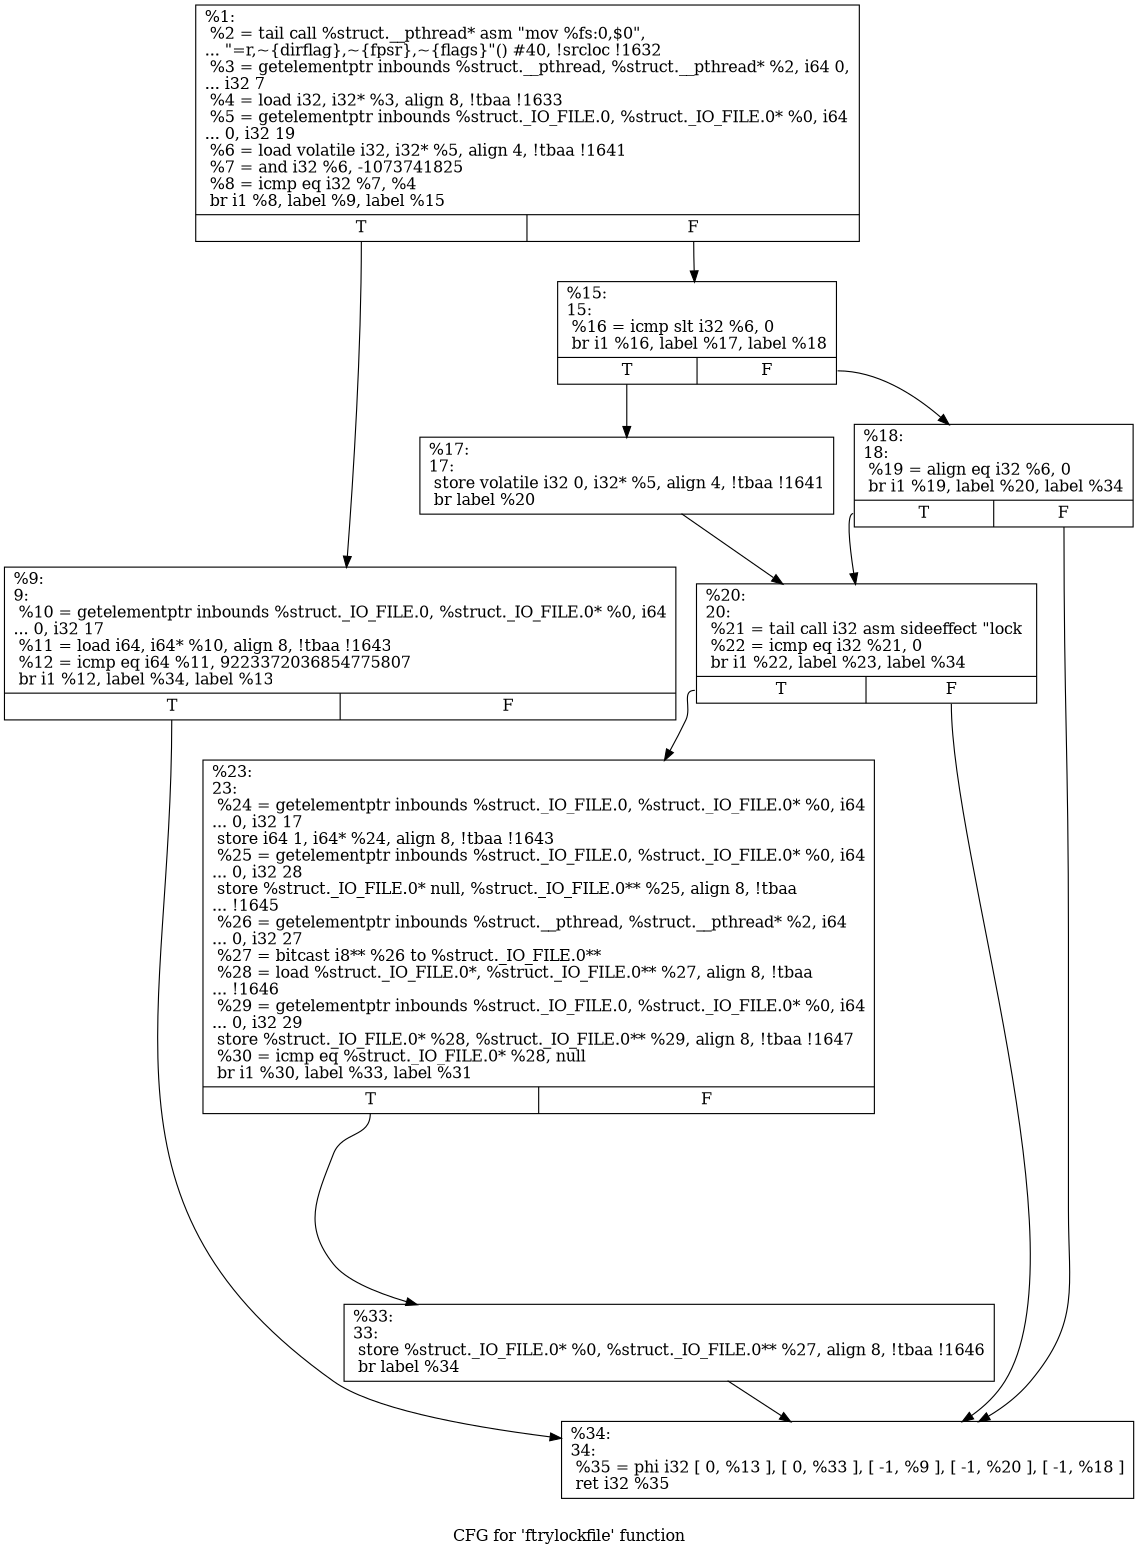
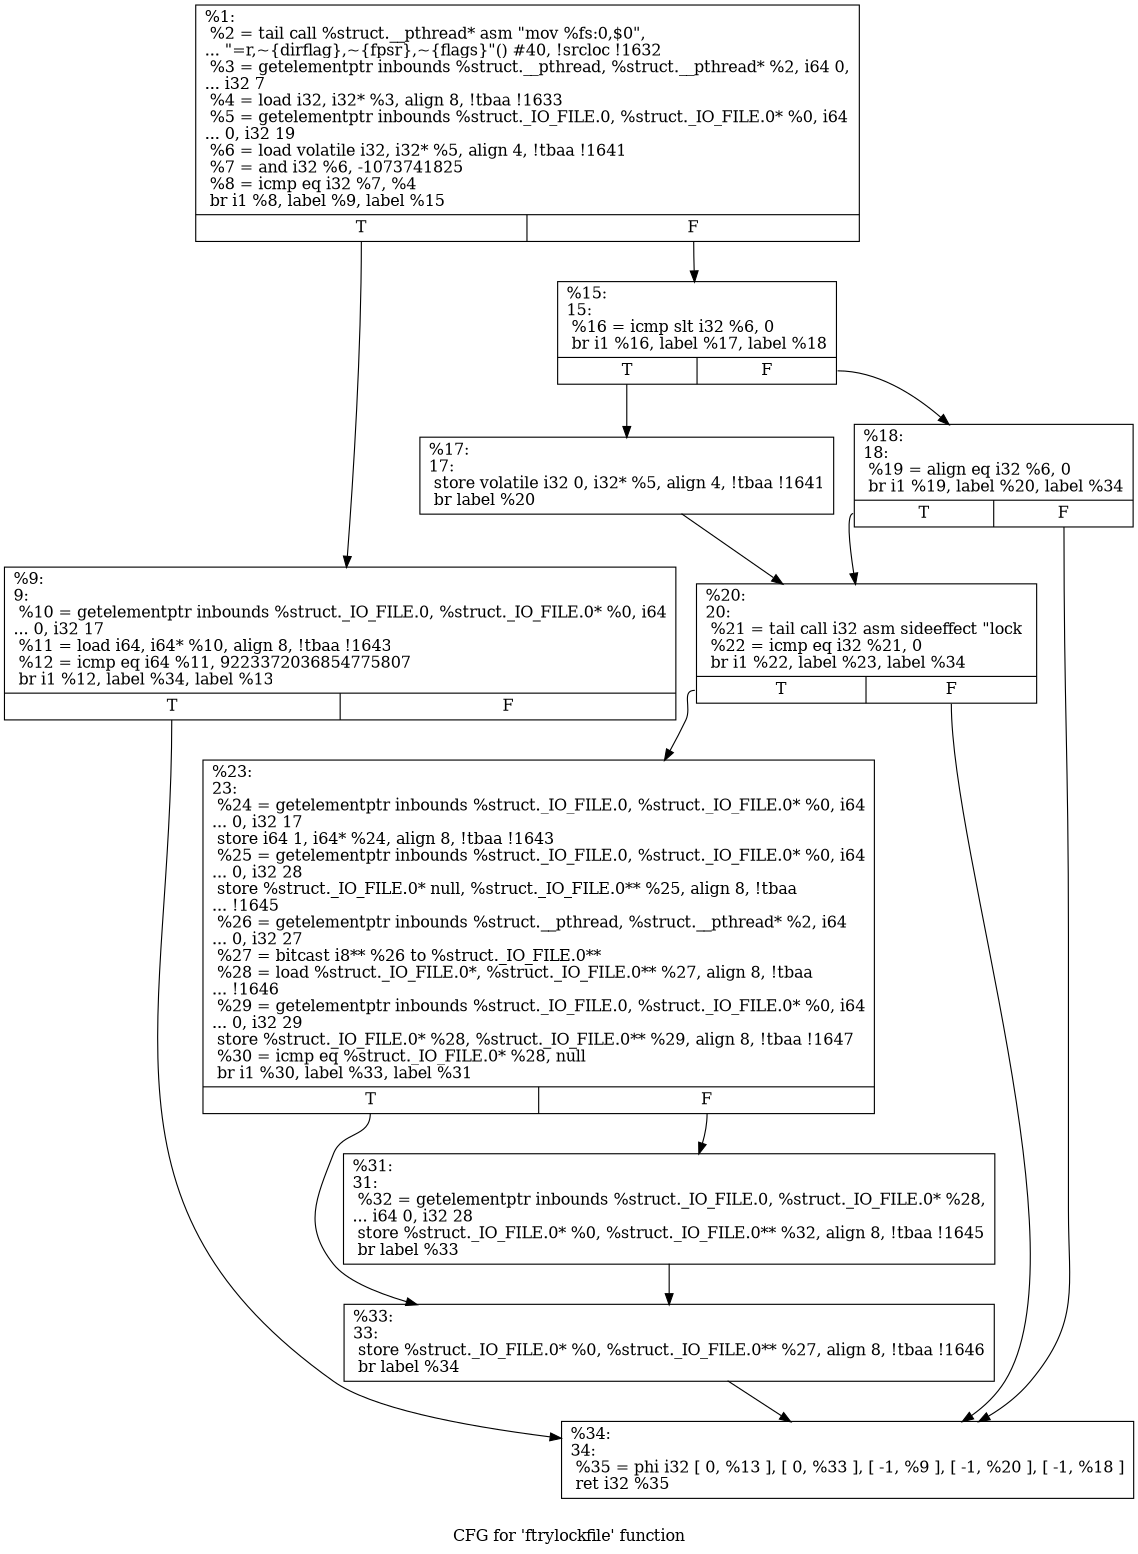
node "%31:": added
